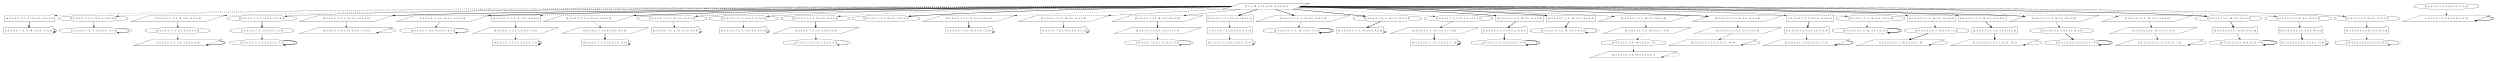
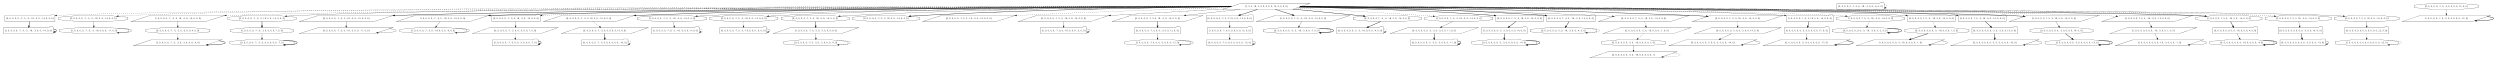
edge "[7, 5, 3, 18, 3, 0, 0, 0, 0, 0, 14, 0, 0, 0, 0]" -> "[0, 0, 0, 0, 0, -7, 5, -3, 18, -3, 0, -14, 0, 0, 0]": style dashed -> solid
edge "[0, 0, 0, 0, 0, -7, 5, 3, -18, -3, 0, -14, 0, 0, 0]" -> "[0, 0, 0, 0, 0, -7, 0, 0, -18, -3, 0, 0, -6, 0, 0]": removed
node "[0, 0, 0, 0, 0, -7, 0, 0, 0, -3, 0, 0, 12, 0, 0]": shape parallelogram -> folder
